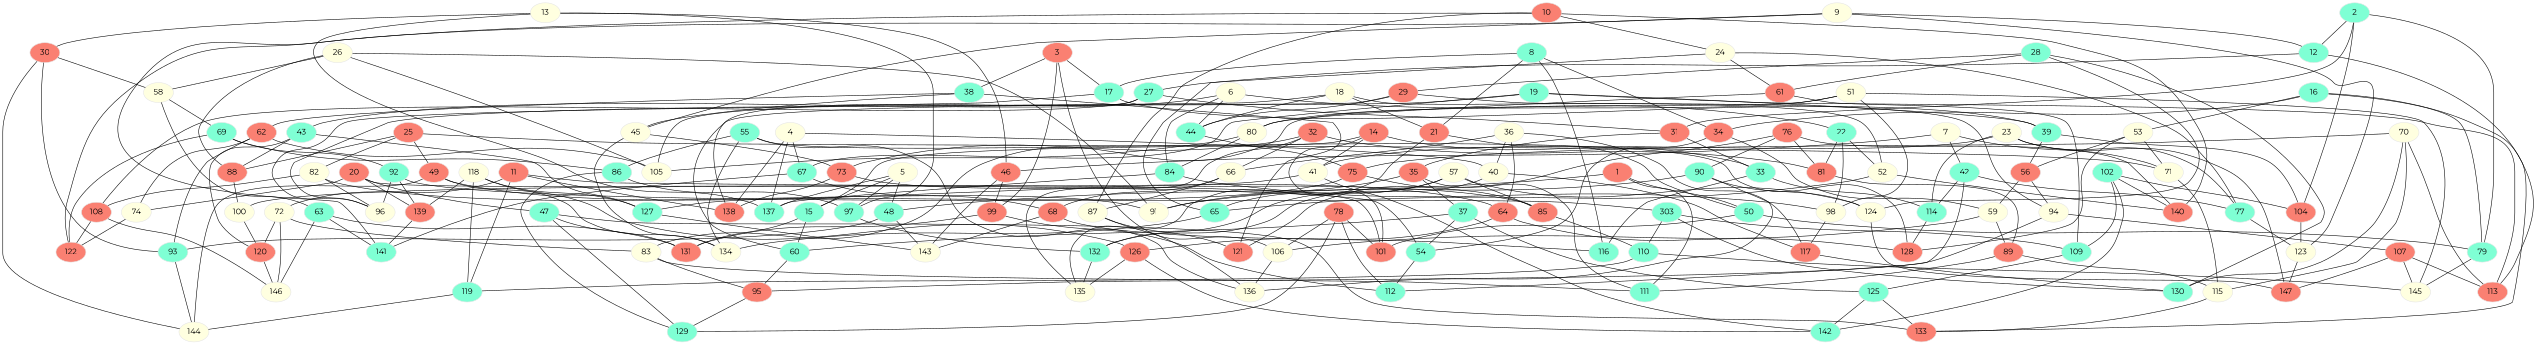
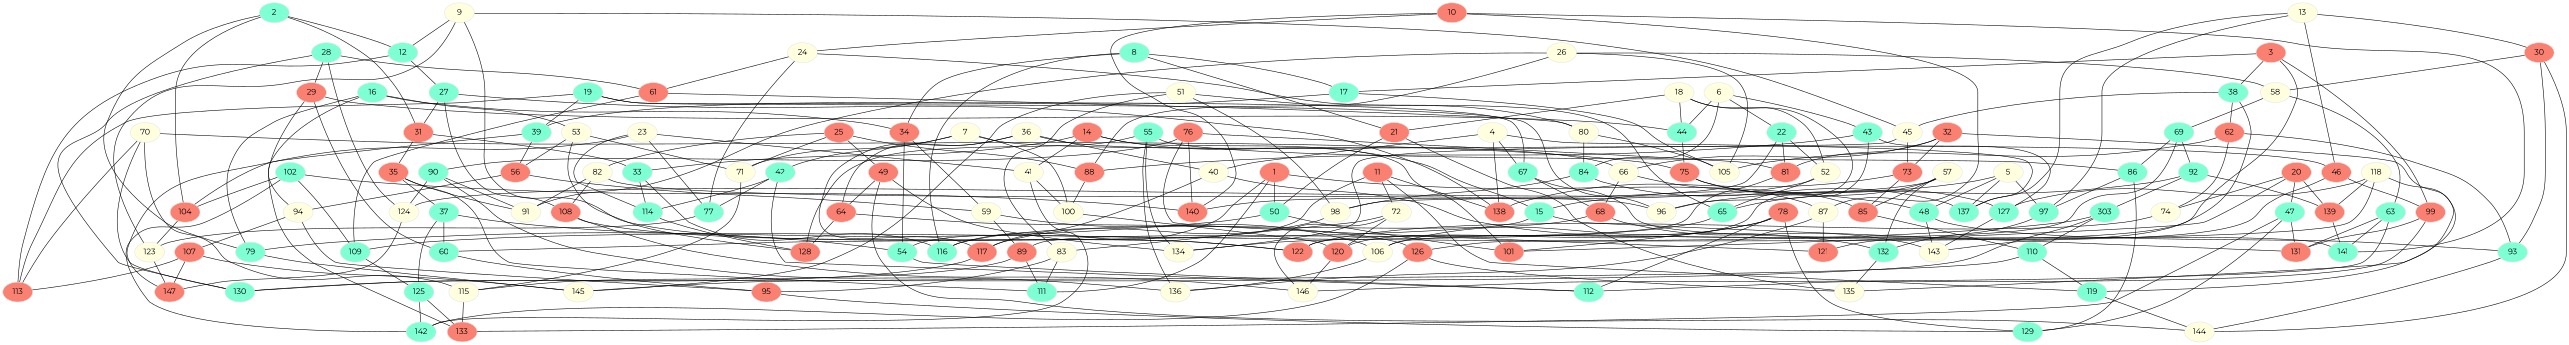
edge "7" -- "100": added
edge "1" -- "116": added
